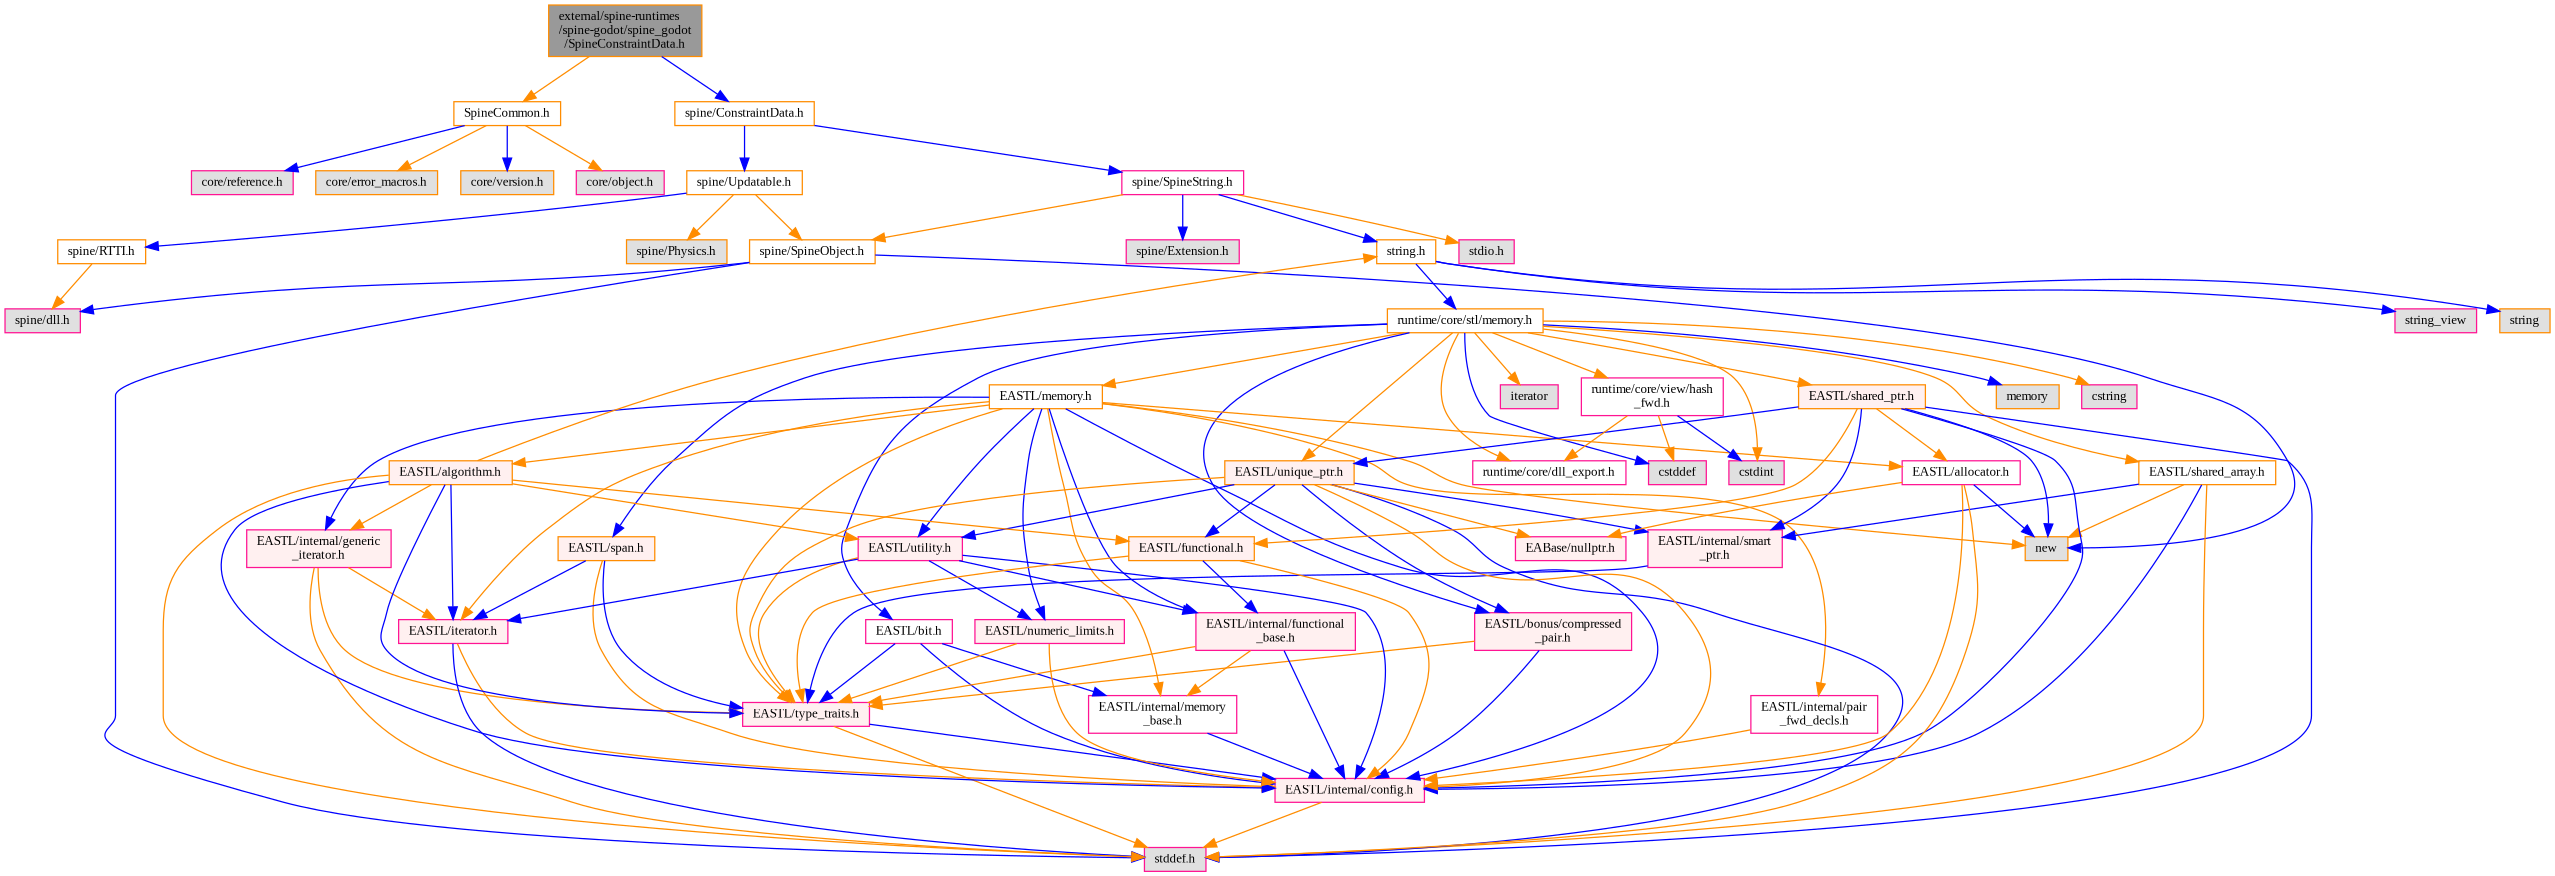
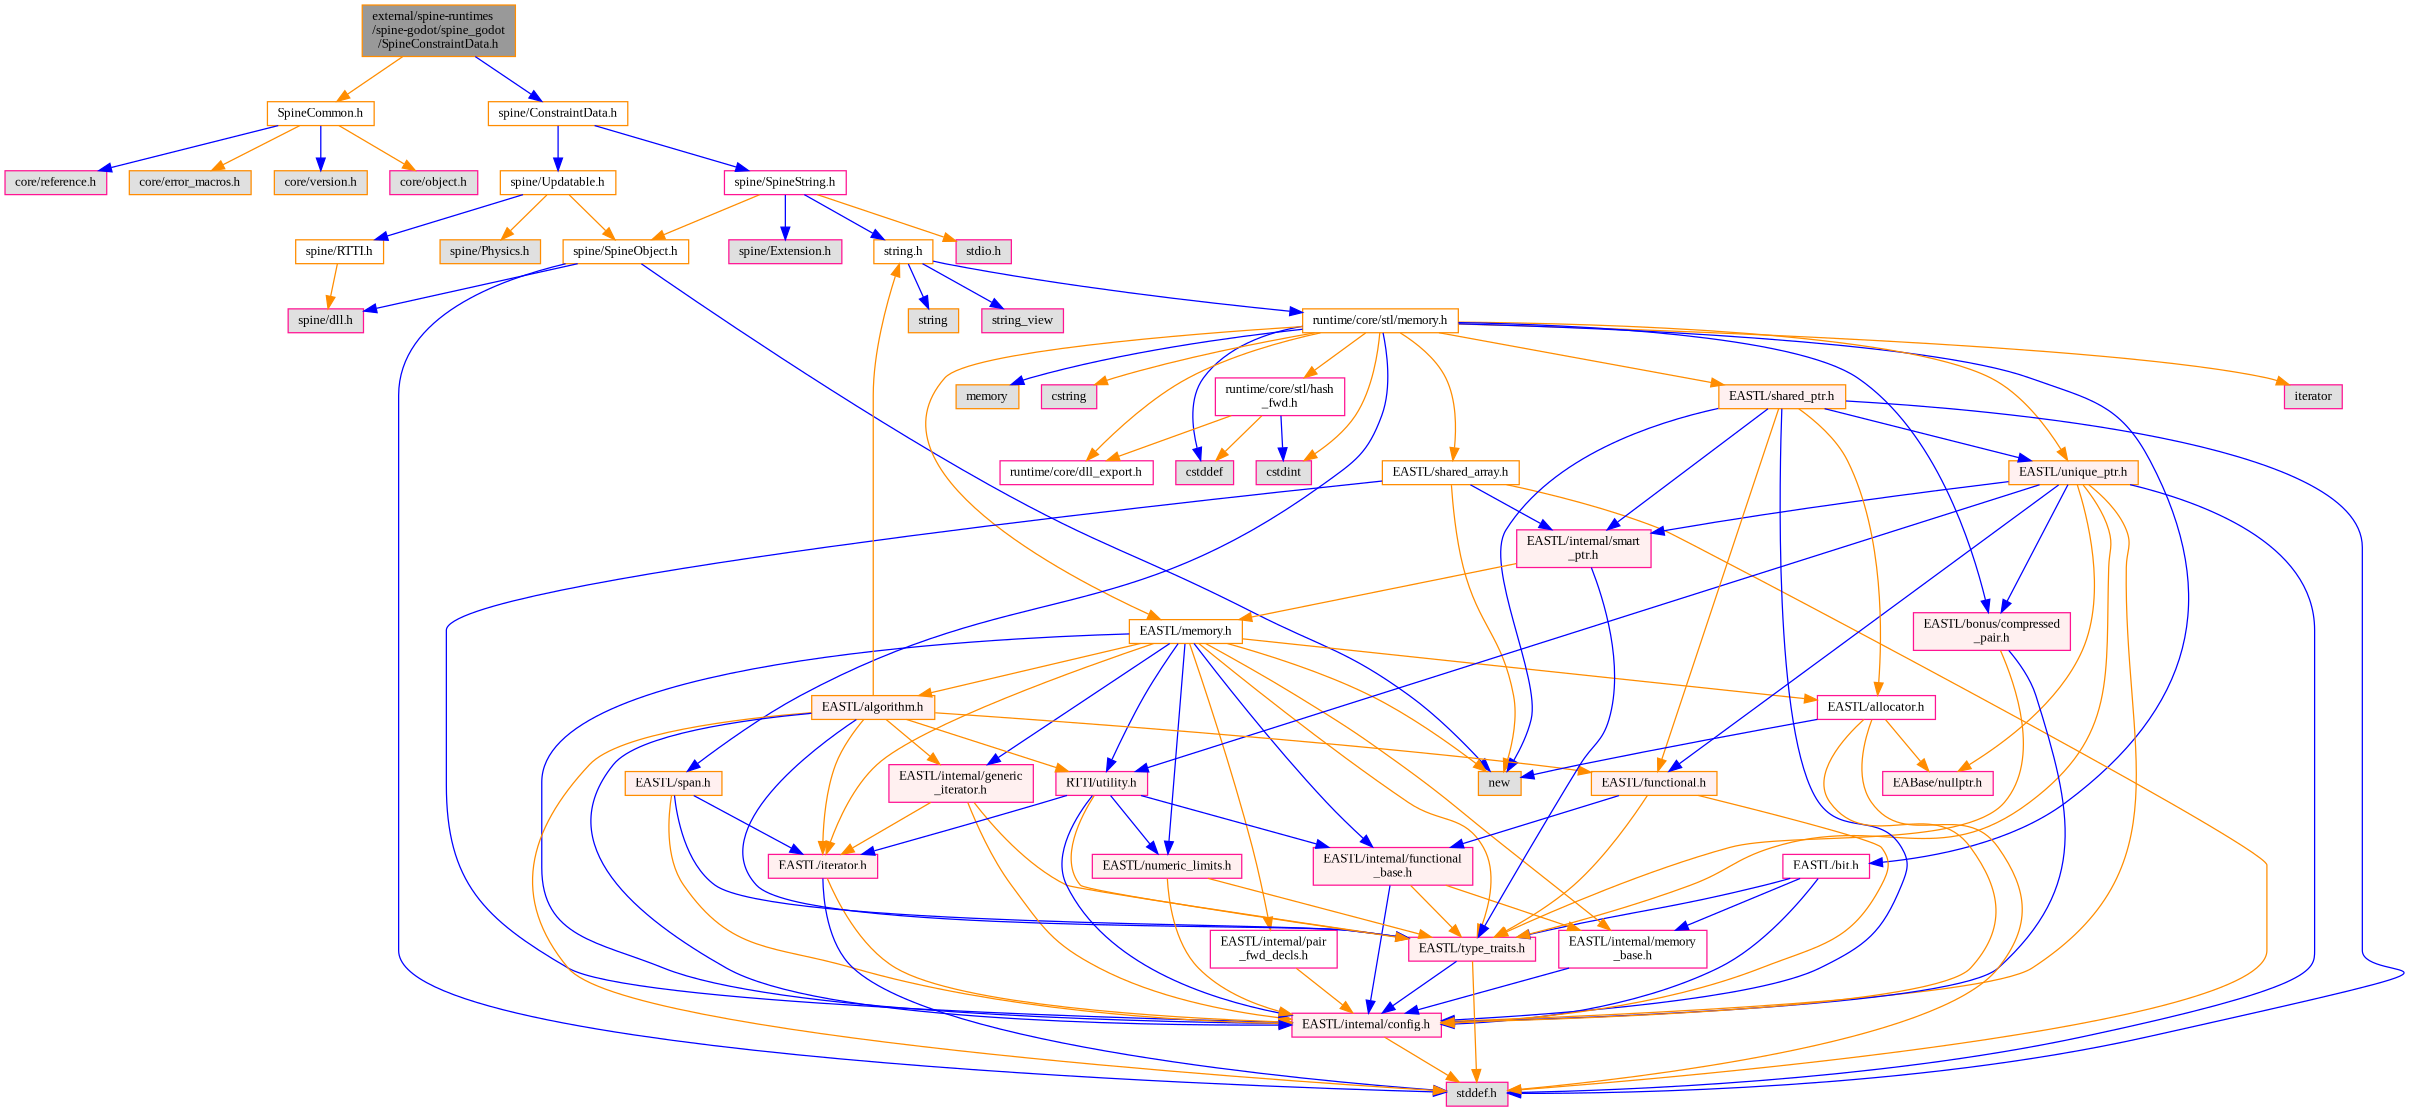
node "runtime/core/view/hash _fwd.h": label "runtime/core/view/hash _fwd.h" -> "runtime/core/stl/hash _fwd.h"
edge "EASTL/algorithm.h" -> "EASTL/iterator.h": color blue -> darkorange
node "EASTL/utility.h": label "EASTL/utility.h" -> "RTTI/utility.h"
edge "EASTL/internal/smart _ptr.h" -> "EASTL/memory.h": added
edge "EASTL/internal/generic _iterator.h" -> "stddef.h": now "EASTL/internal/generic _iterator.h" -> "EASTL/internal/config.h"
